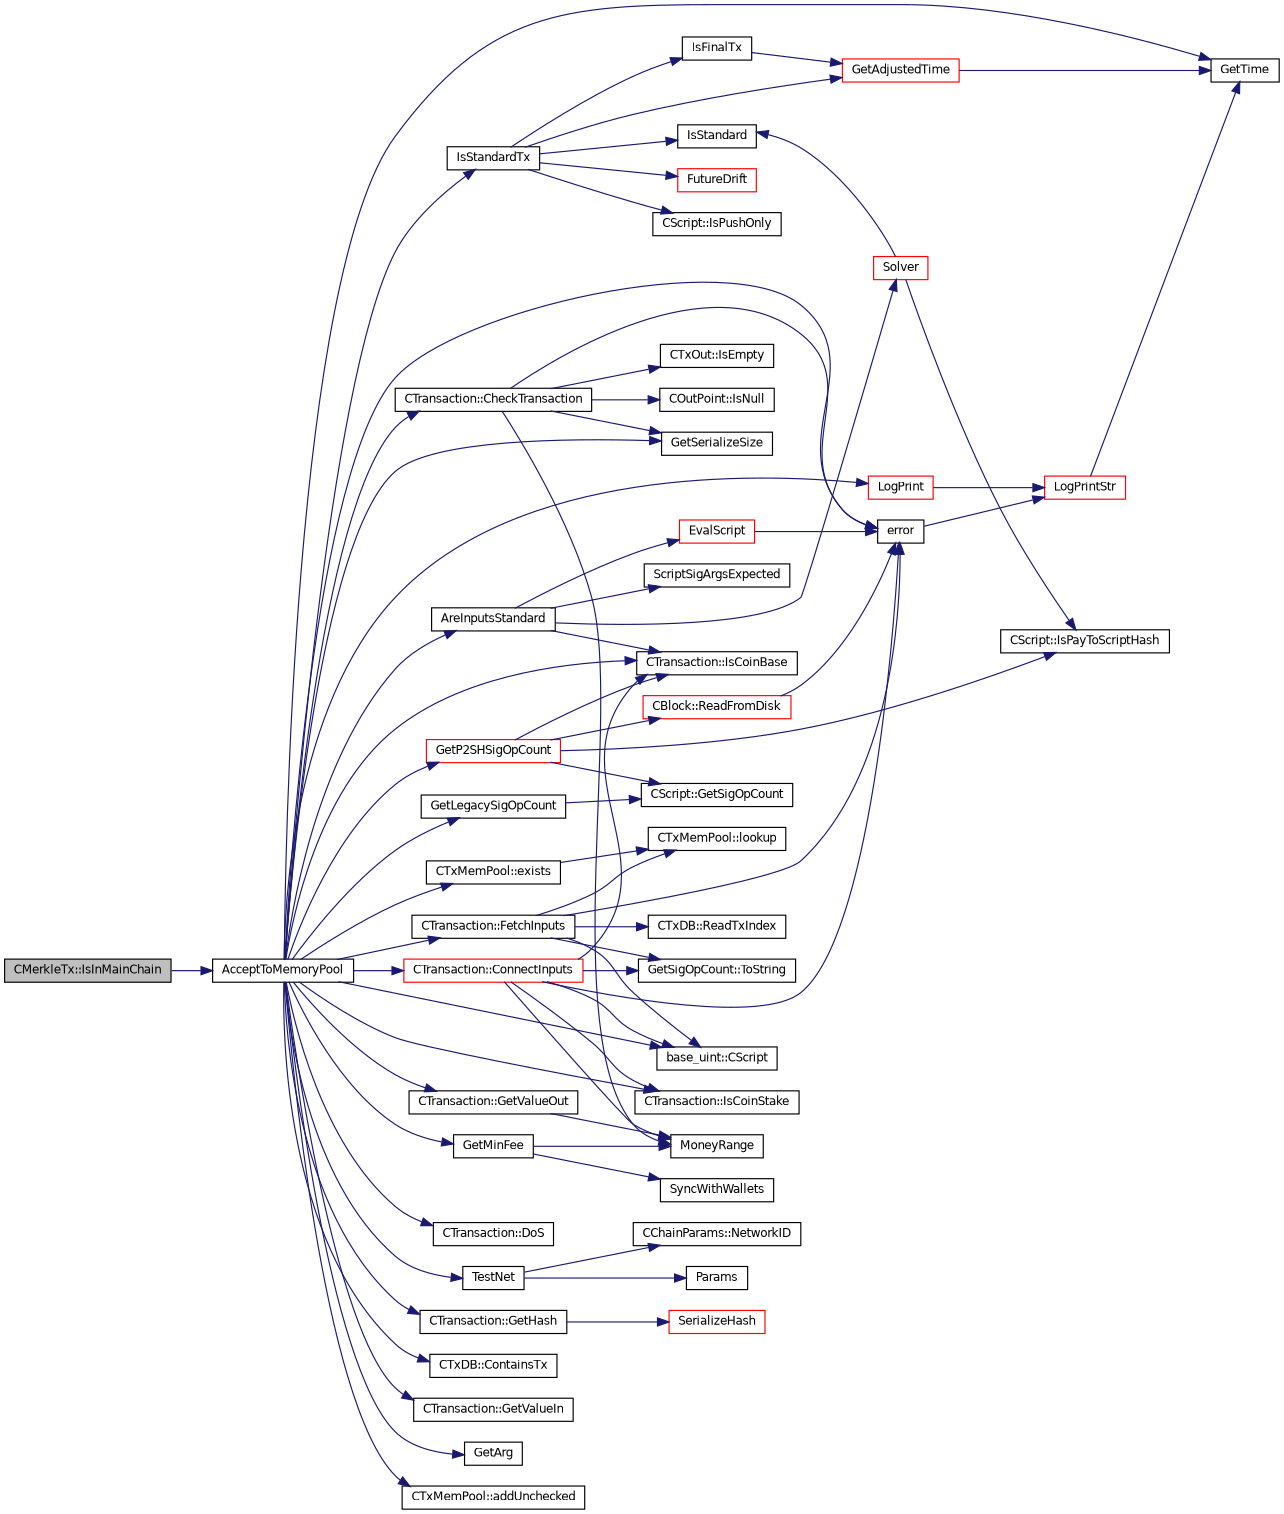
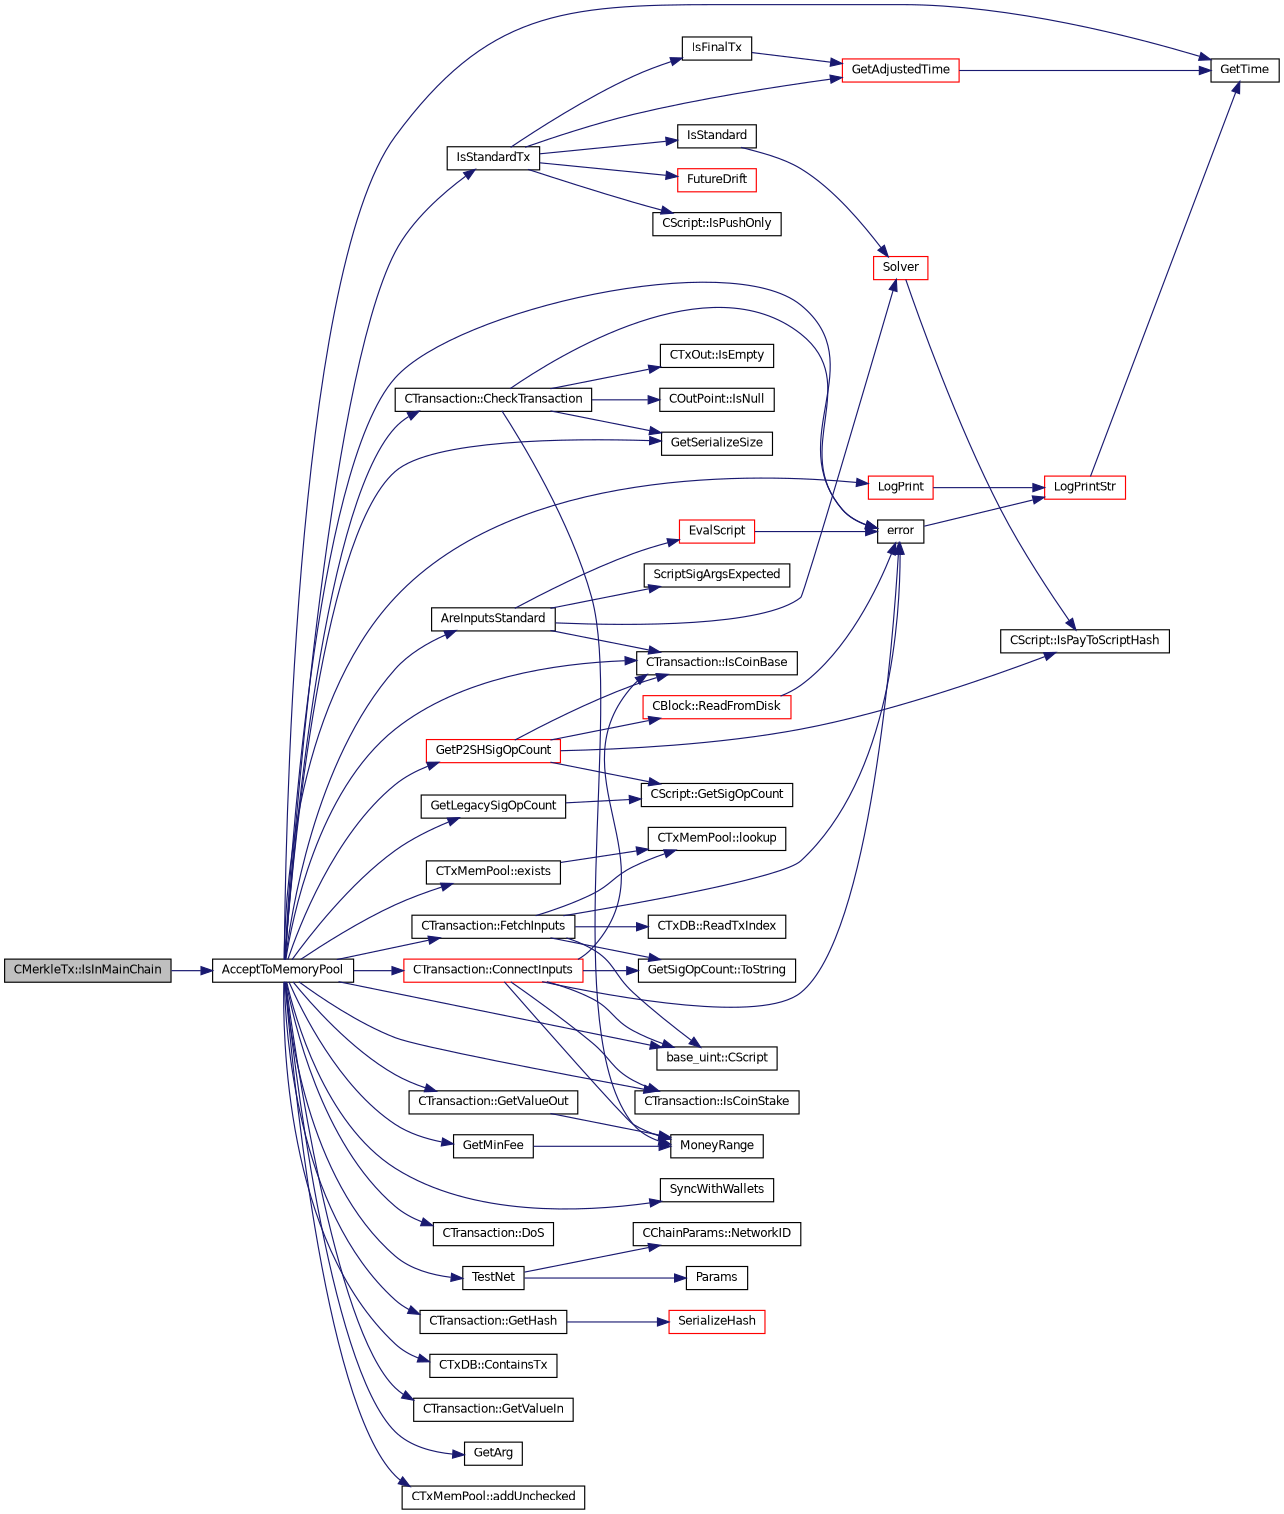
edge "Solver" -> "IsStandard": reversed
edge "GetMinFee" -> "SyncWithWallets": now "AcceptToMemoryPool" -> "SyncWithWallets"
